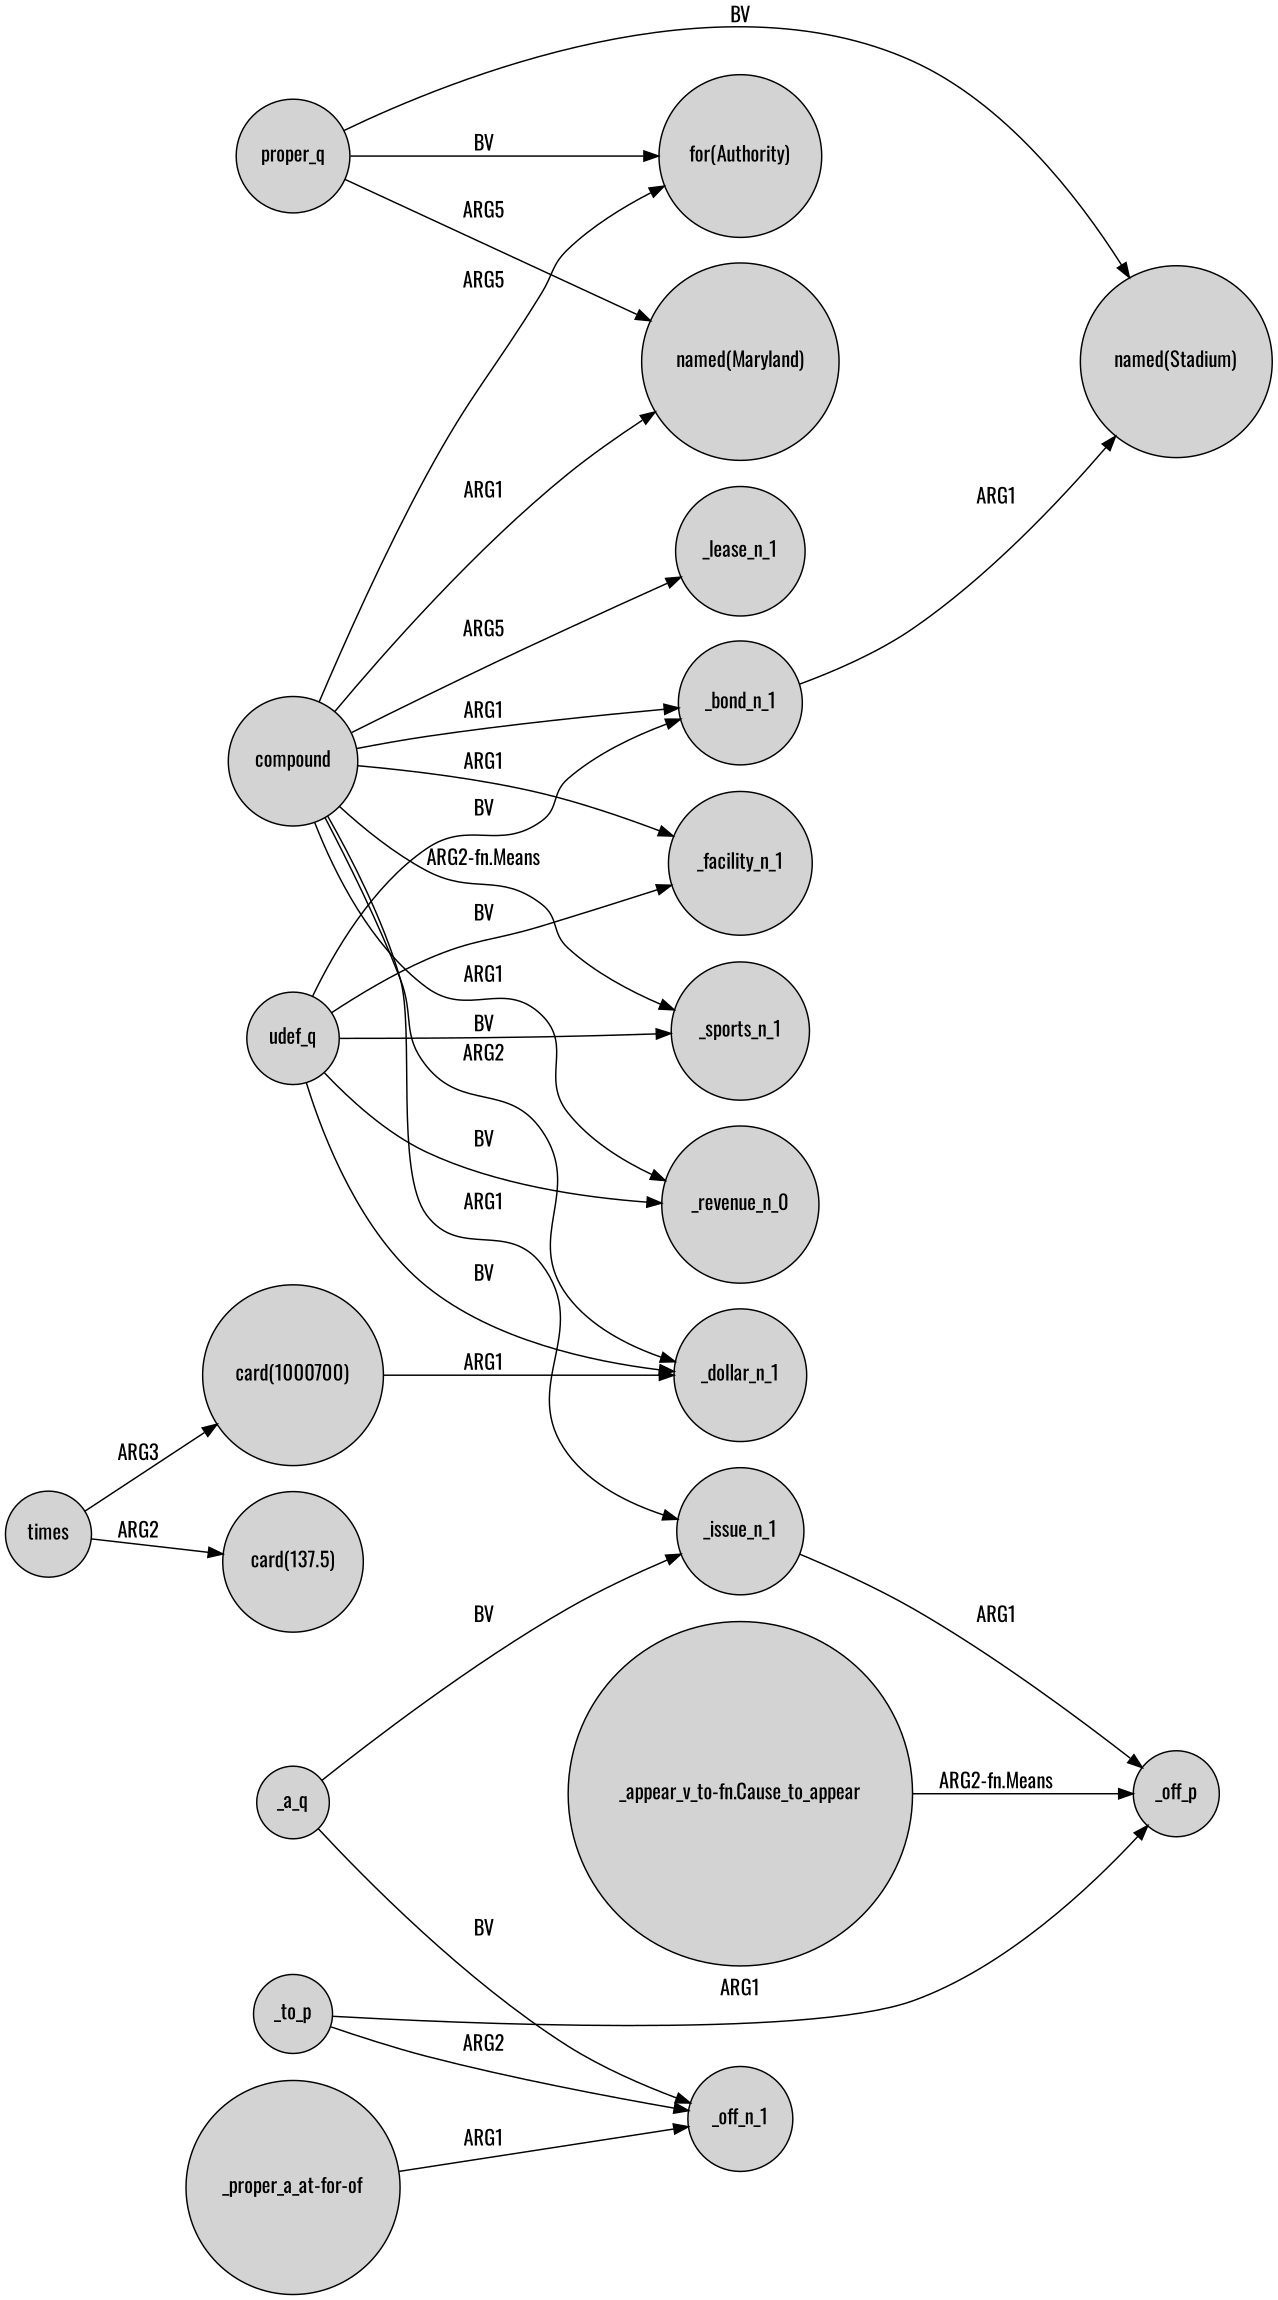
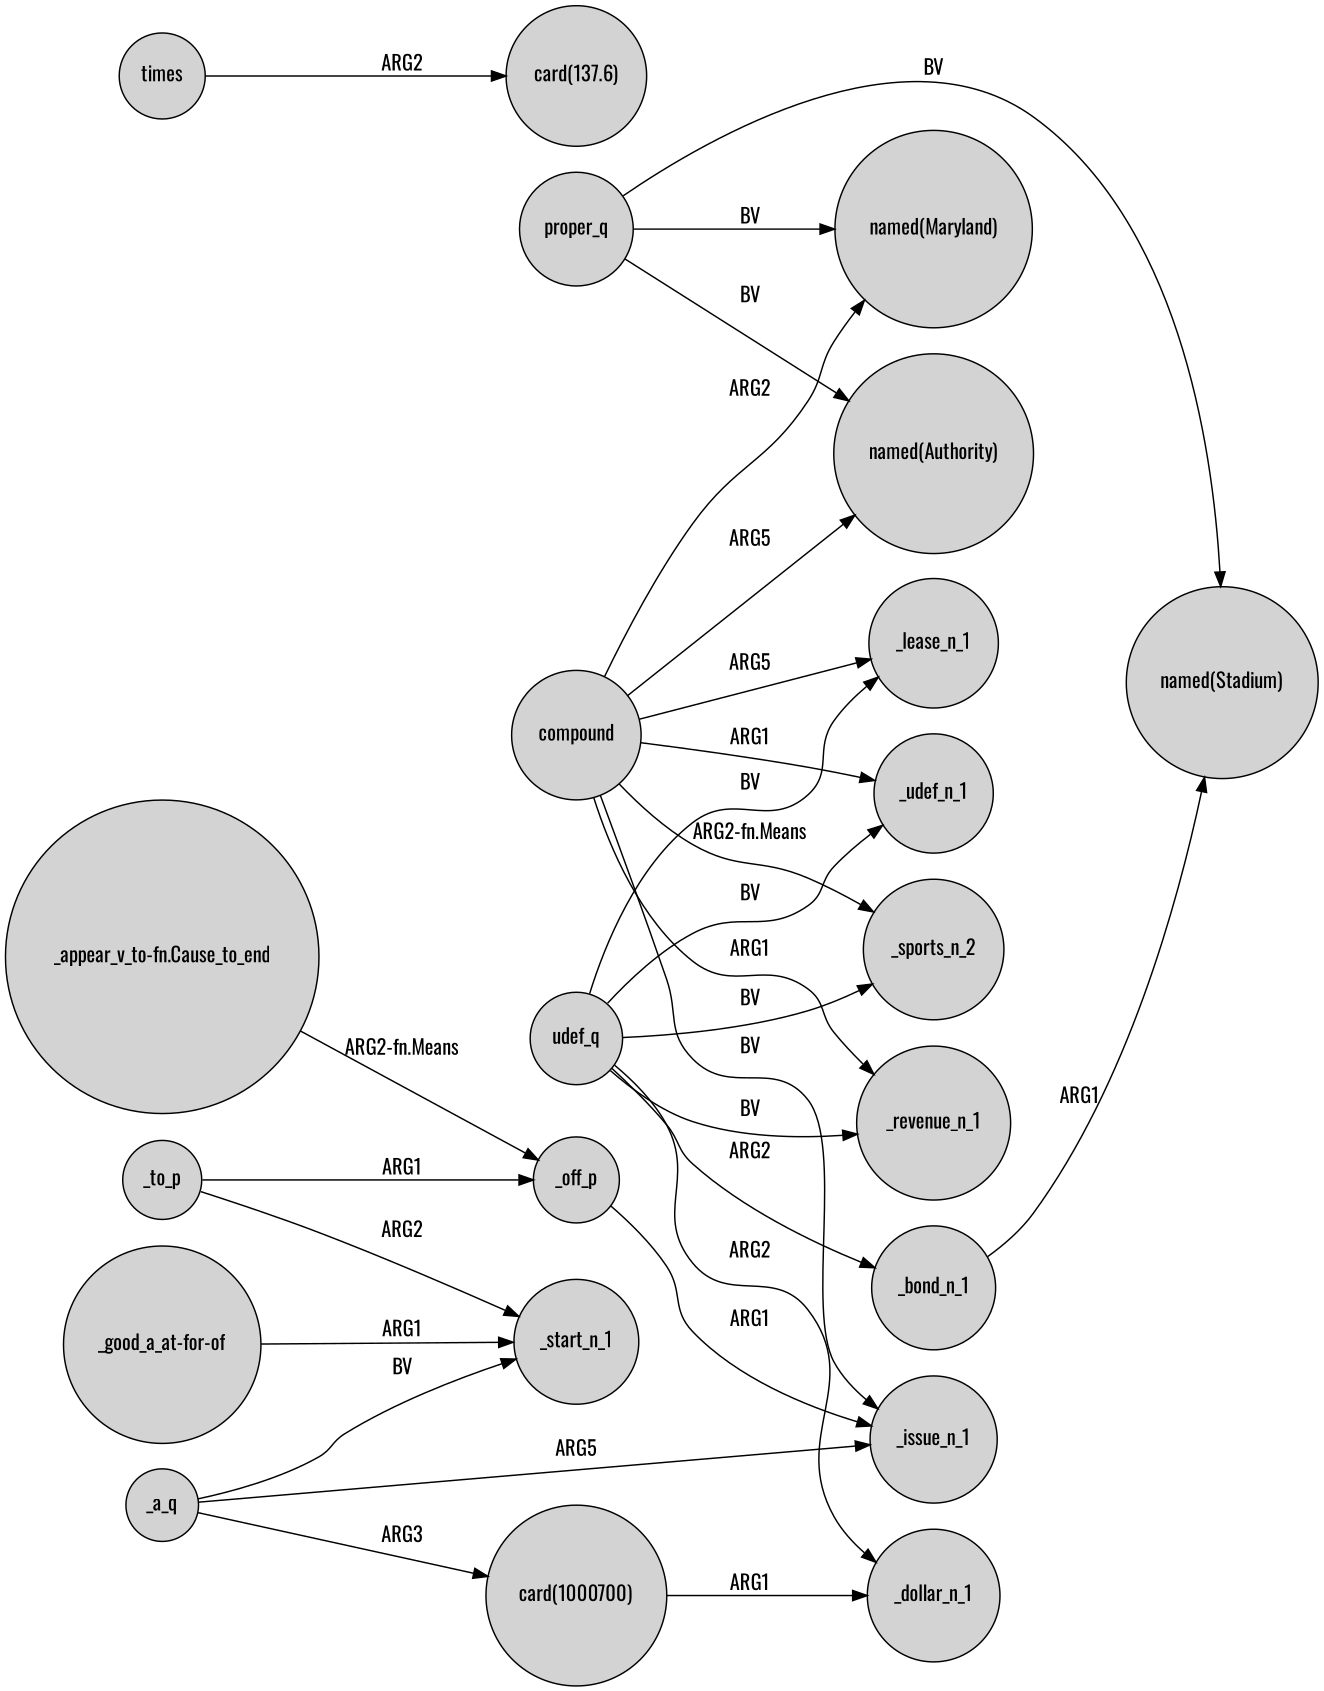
node "for(Authority)": label "for(Authority)" -> "named(Authority)"
edge "proper_q" -> "named(Maryland)": label "ARG5" -> "BV"
edge "compound" -> "named(Maryland)": label "ARG1" -> "ARG2"
edge "compound" -> "_bond_n_1": removed, label "ARG1"
edge "udef_q" -> "_bond_n_1": label "BV" -> "ARG2"
edge "udef_q" -> "_lease_n_1": added, label "BV"
node "_facility_n_1": label "_facility_n_1" -> "_udef_n_1"
node "_sports_n_1": label "_sports_n_1" -> "_sports_n_2"
edge "compound" -> "_dollar_n_1": removed, label "ARG2"
edge "compound" -> "_issue_n_1": label "ARG1" -> "BV"
node "_revenue_n_0": label "_revenue_n_0" -> "_revenue_n_1"
edge "udef_q" -> "_dollar_n_1": label "BV" -> "ARG2"
edge "times" -> "card(1000700)": now "_a_q" -> "card(1000700)"
node "card(137.5)": label "card(137.5)" -> "card(137.6)"
edge "_a_q" -> "_issue_n_1": label "BV" -> "ARG5"
edge "_issue_n_1" -> "_off_p": reversed
node "_appear_v_to-fn.Cause_to_appear": label "_appear_v_to-fn.Cause_to_appear" -> "_appear_v_to-fn.Cause_to_end"
node "_off_n_1": label "_off_n_1" -> "_start_n_1"
node "_proper_a_at-for-of": label "_proper_a_at-for-of" -> "_good_a_at-for-of"
